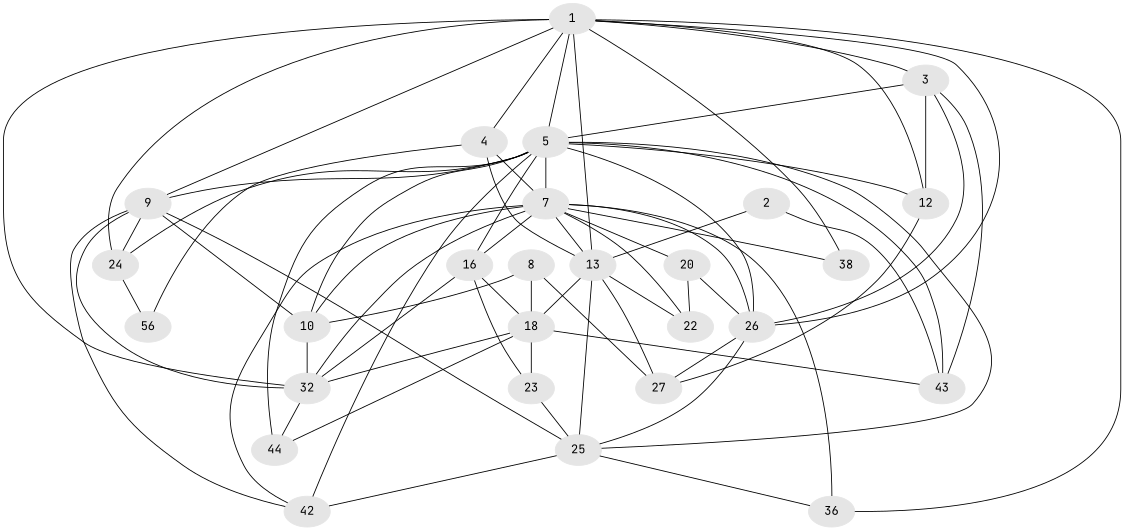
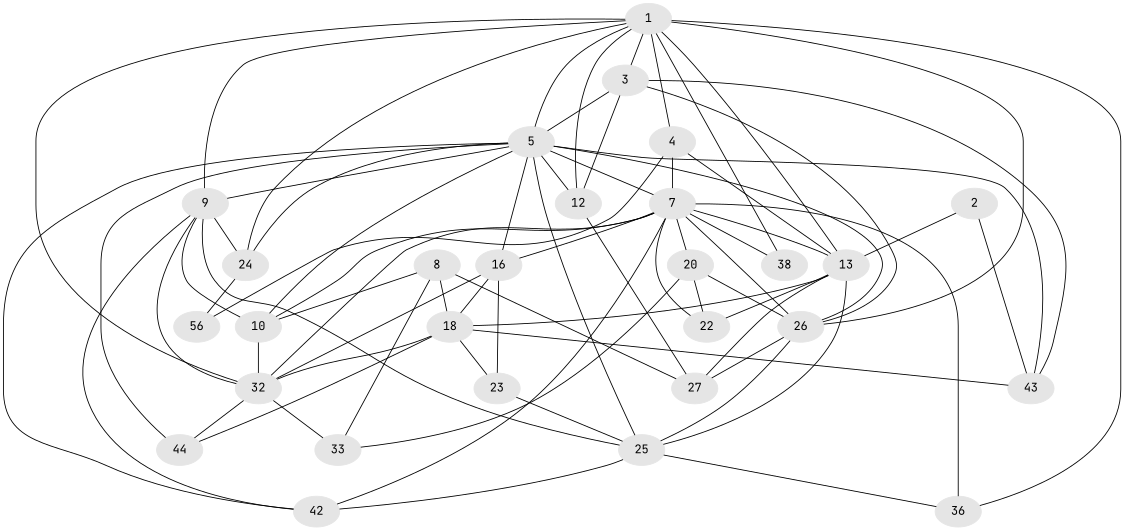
node "33": added
